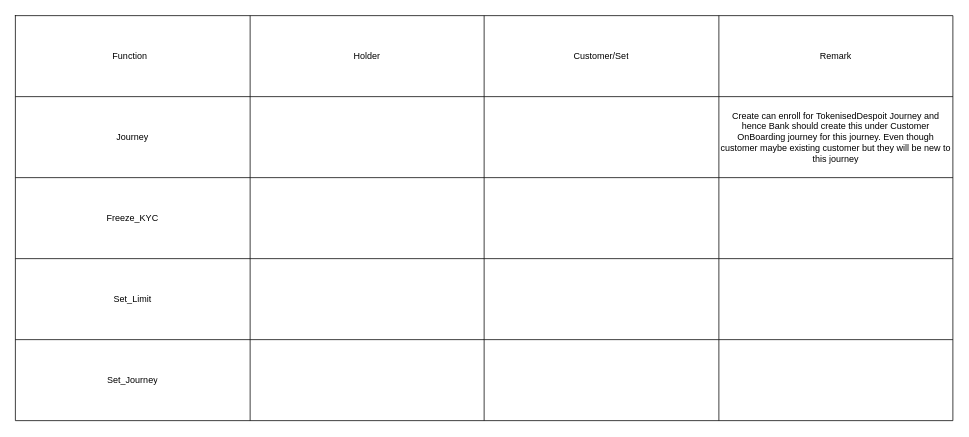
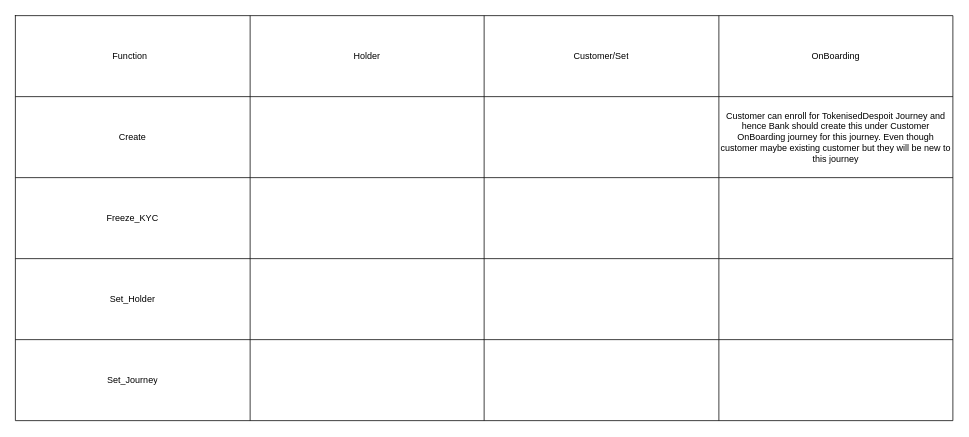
node "Remark": label "Remark" -> "OnBoarding"
node "Journey": label "Journey" -> "Create"
node "Create can enroll for TokenisedDespoit Journey and hence Bank should create this under Customer OnBoarding journey for this journey. Even though customer maybe existing customer but they will be new to this journey": label "Create can enroll for TokenisedDespoit Journey and hence Bank should create this under Customer OnBoarding journey for this journey. Even though customer maybe existing customer but they will be new to this journey" -> "Customer can enroll for TokenisedDespoit Journey and hence Bank should create this under Customer OnBoarding journey for this journey. Even though customer maybe existing customer but they will be new to this journey"
node "Set_Limit": label "Set_Limit" -> "Set_Holder"
